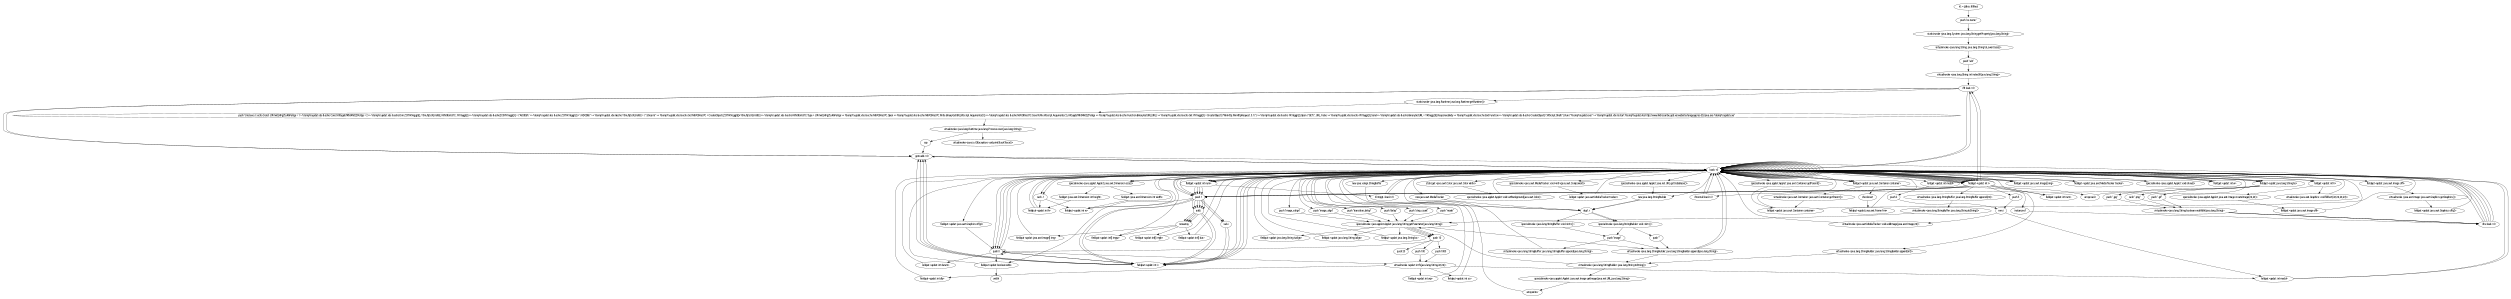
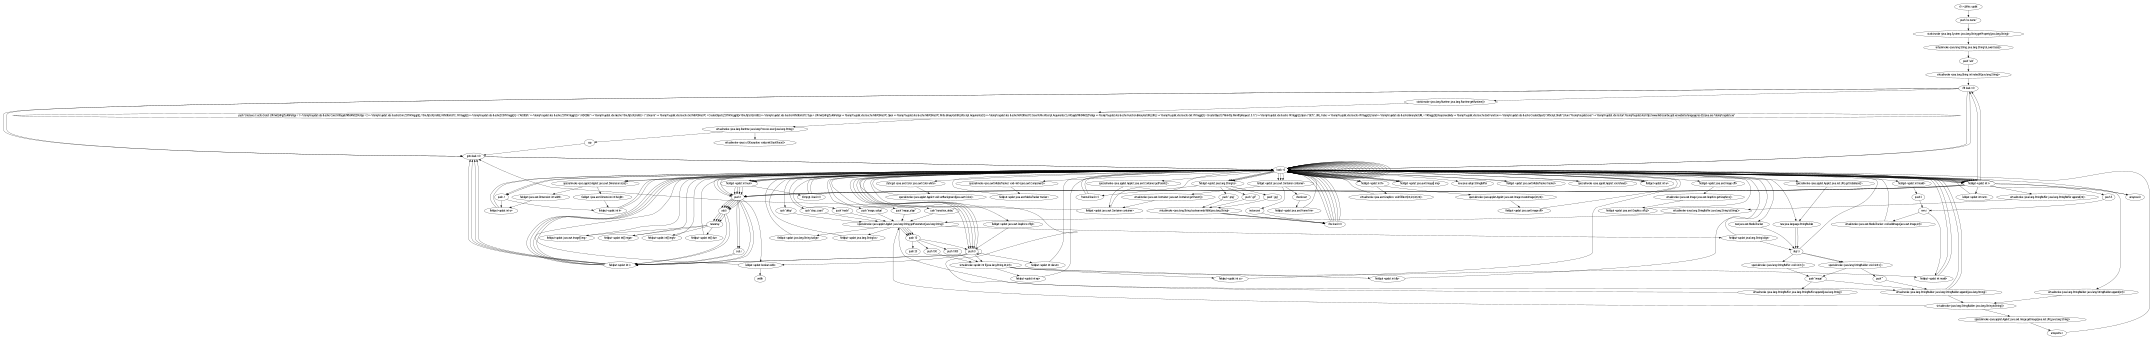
node "r0 := @this: fillRect": label "r0 := @this: fillRect" -> "r0 := @this: updat"
node "goto add.r r0": label "goto add.r r0" -> "goto load.r r0"
node "new java.lang.StringBuilder": label "new java.lang.StringBuilder" -> "new java.language.StringBuilder"
edge "new java.valign.StringBuffer" -> "dup1.r": now "fieldput <updat: java.lang.String ialign>" -> "dup1.r"
